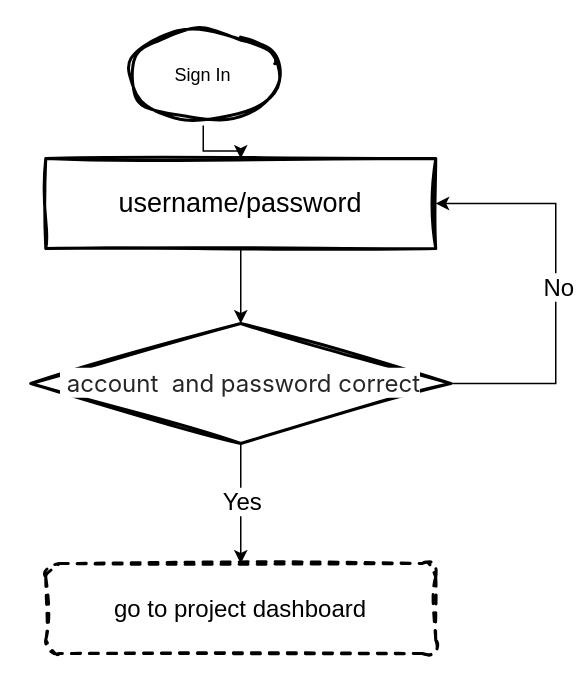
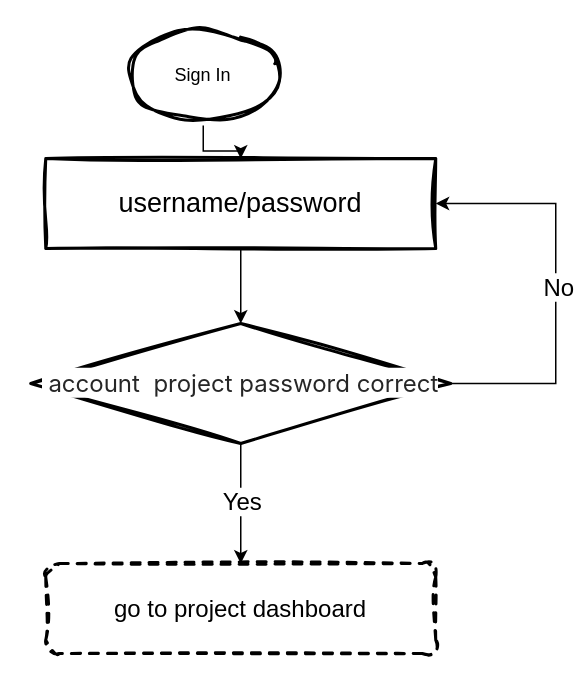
node "account and password correct": label "account and password correct" -> "account project password correct"
